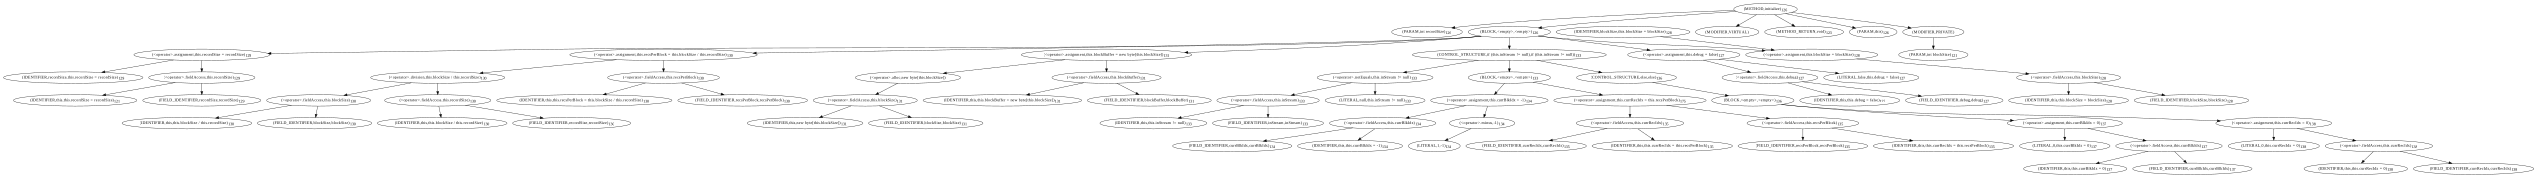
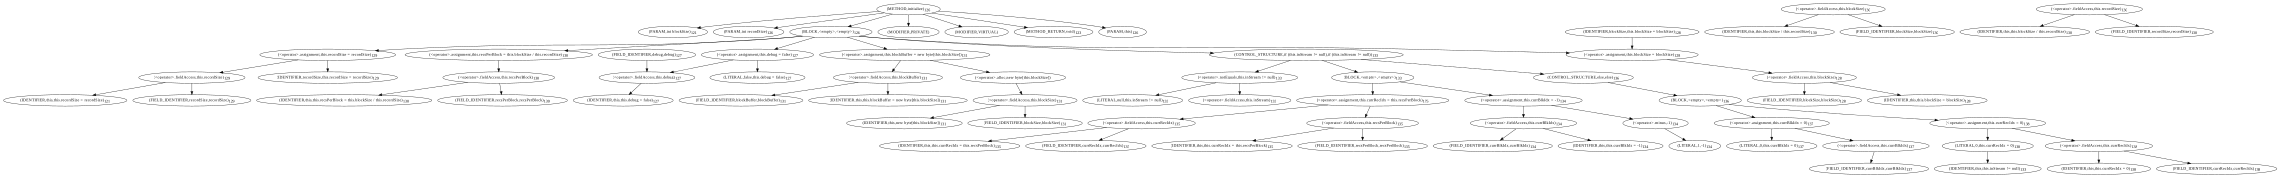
edge "(MODIFIER,PRIVATE)" -> "(PARAM,int blockSize)": now "(METHOD,initialize)" -> "(PARAM,int blockSize)"
node "(<operator>.division,this.blockSize / this.recordSize)": removed
edge "(<operator>.fieldAccess,this.debug)" -> "(FIELD_IDENTIFIER,debug,debug)": reversed
edge "(<operator>.fieldAccess,this.inStream)" -> "(IDENTIFIER,this,this.inStream != null)": now "(LITERAL,0,this.currRecIdx = 0)" -> "(IDENTIFIER,this,this.inStream != null)"
node "(FIELD_IDENTIFIER,inStream,inStream)": removed
node "(IDENTIFIER,this,this.currBlkIdx = 0)": removed
